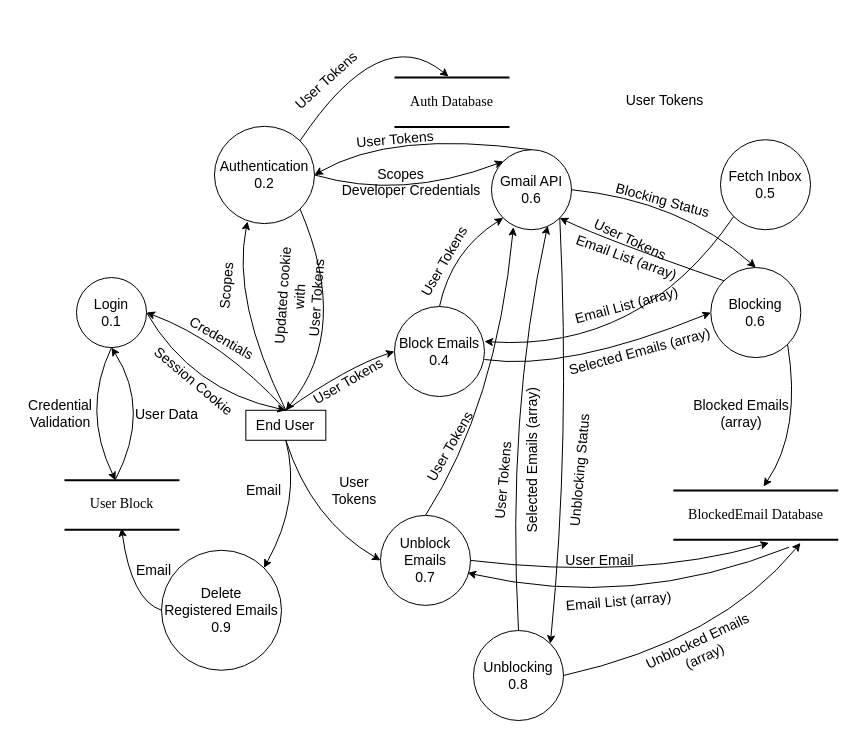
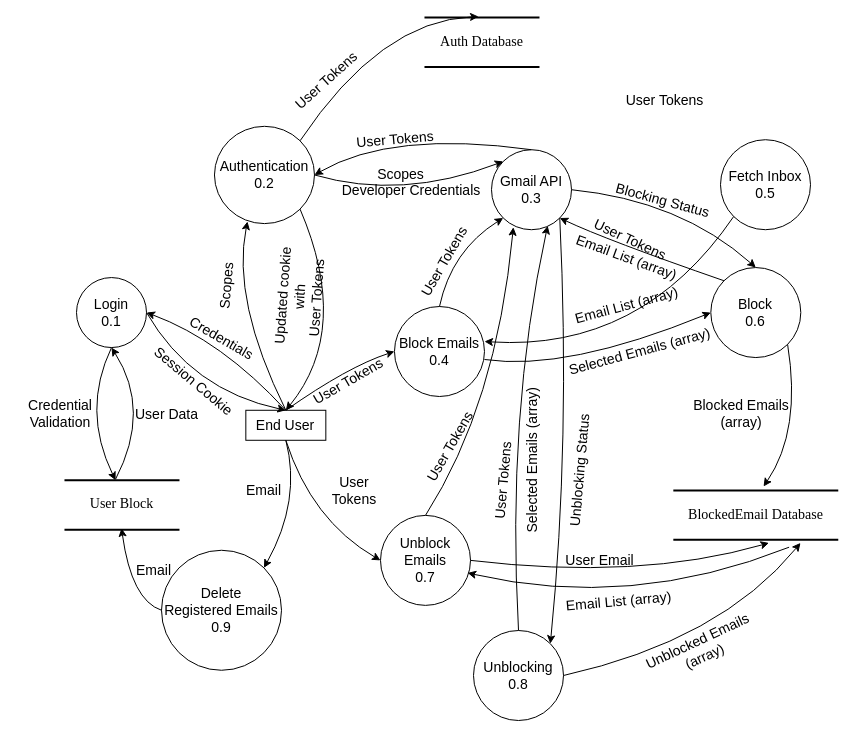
node "Auth Database": moved (452, 102) -> (482, 42)
node "Gmail API 0.6": label "Gmail API 0.6" -> "Gmail API 0.3"
node "Blocking 0.6": label "Blocking 0.6" -> "Block 0.6"
